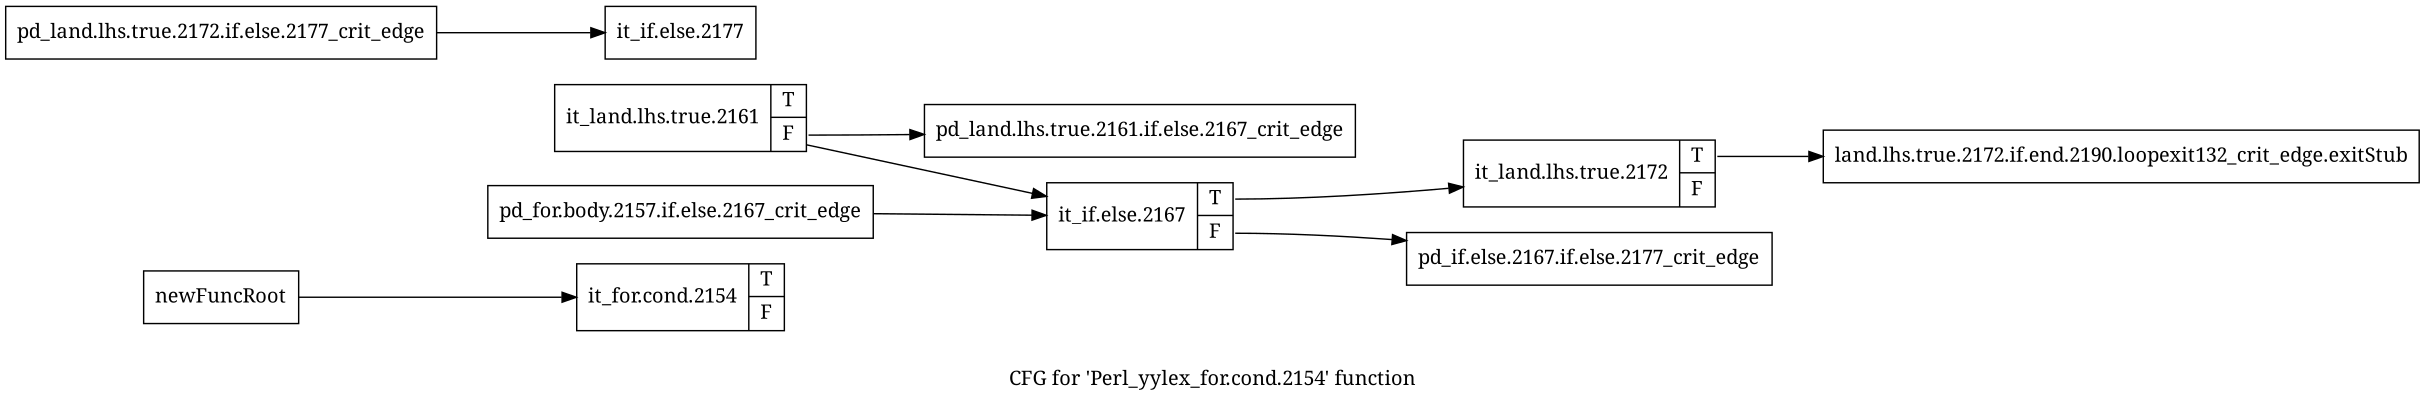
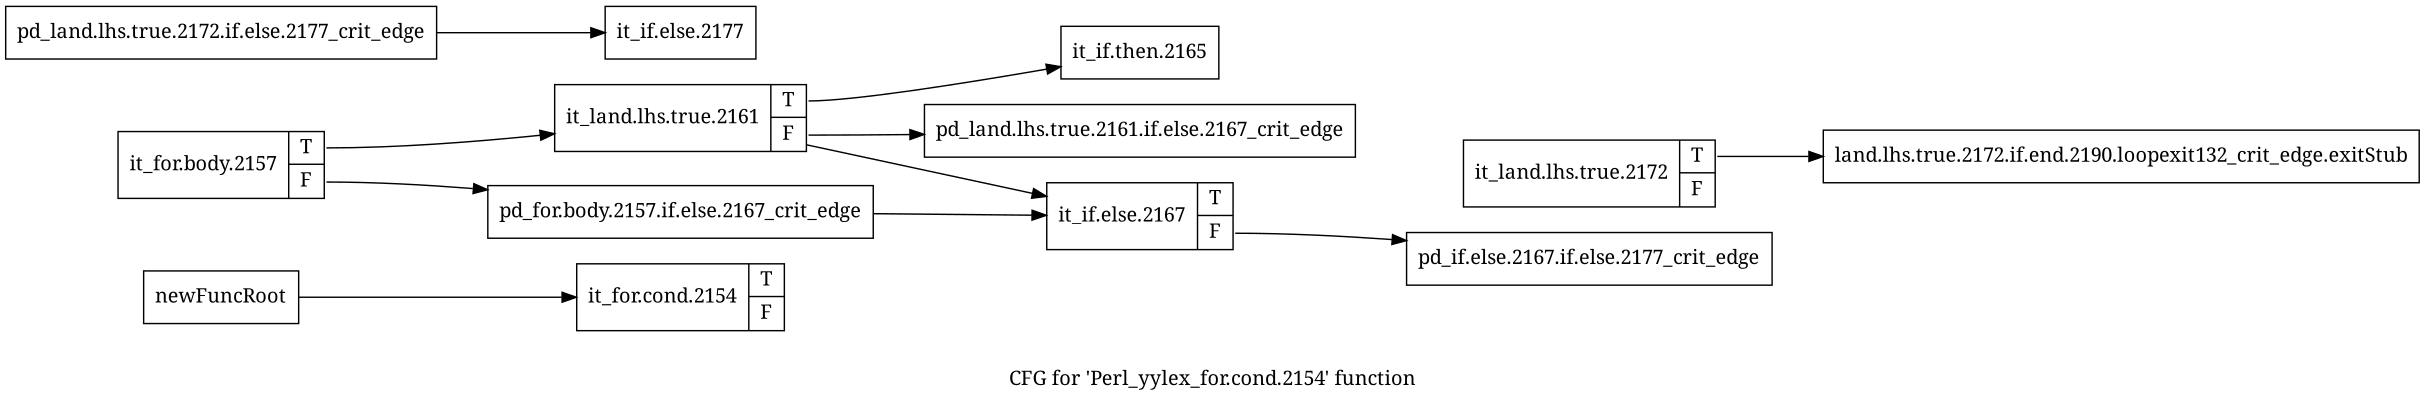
node "it_if.then.2165": added
node "it_for.body.2157": added
edge "it_if.else.2167" -> "it_land.lhs.true.2172": removed
